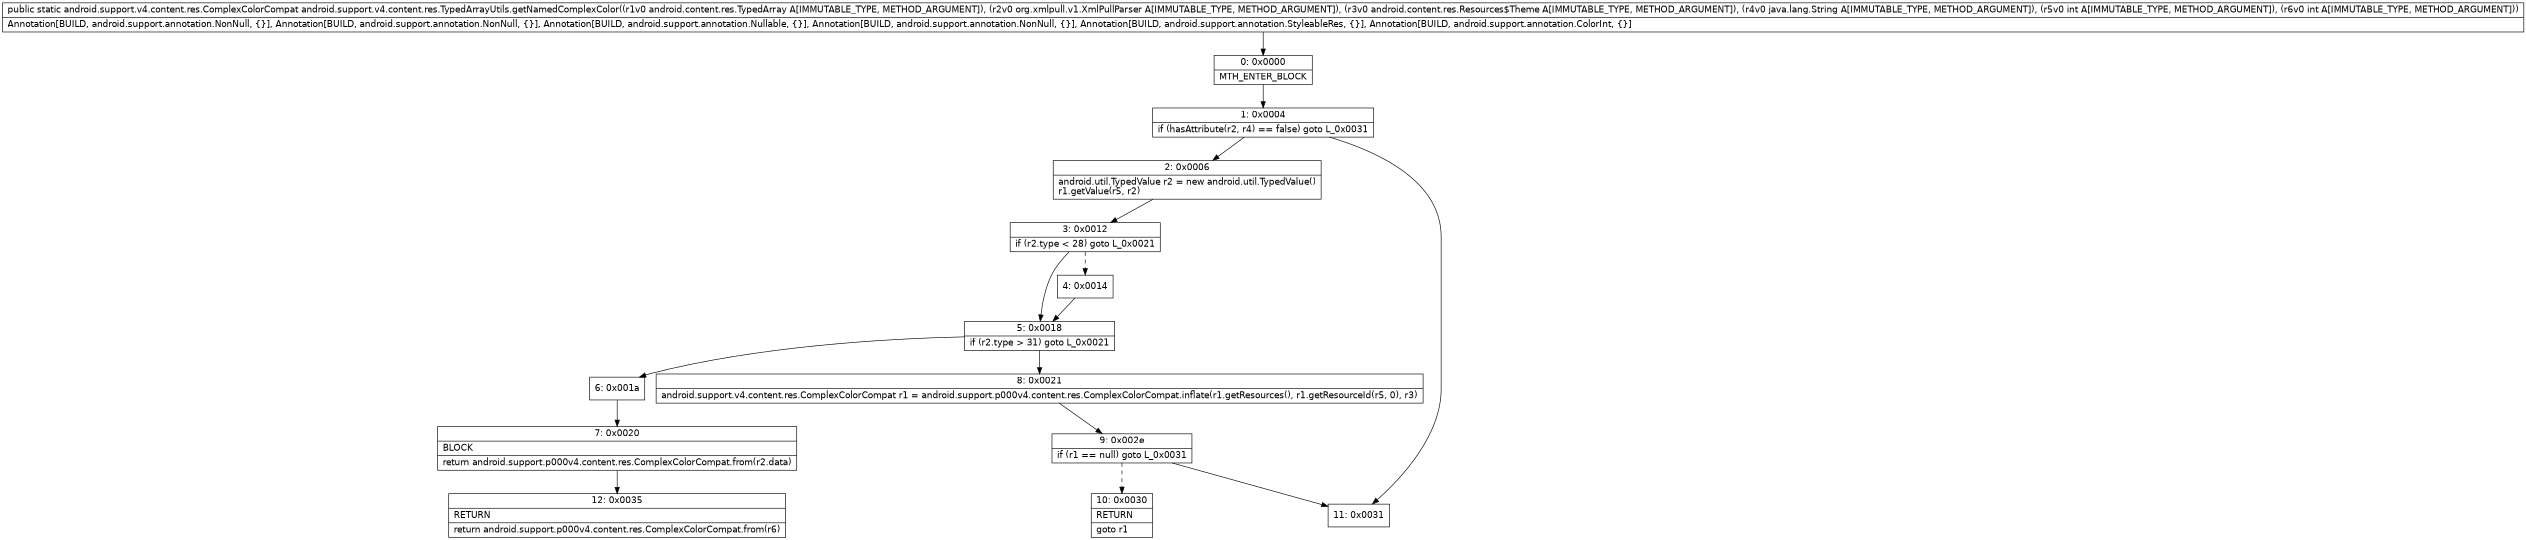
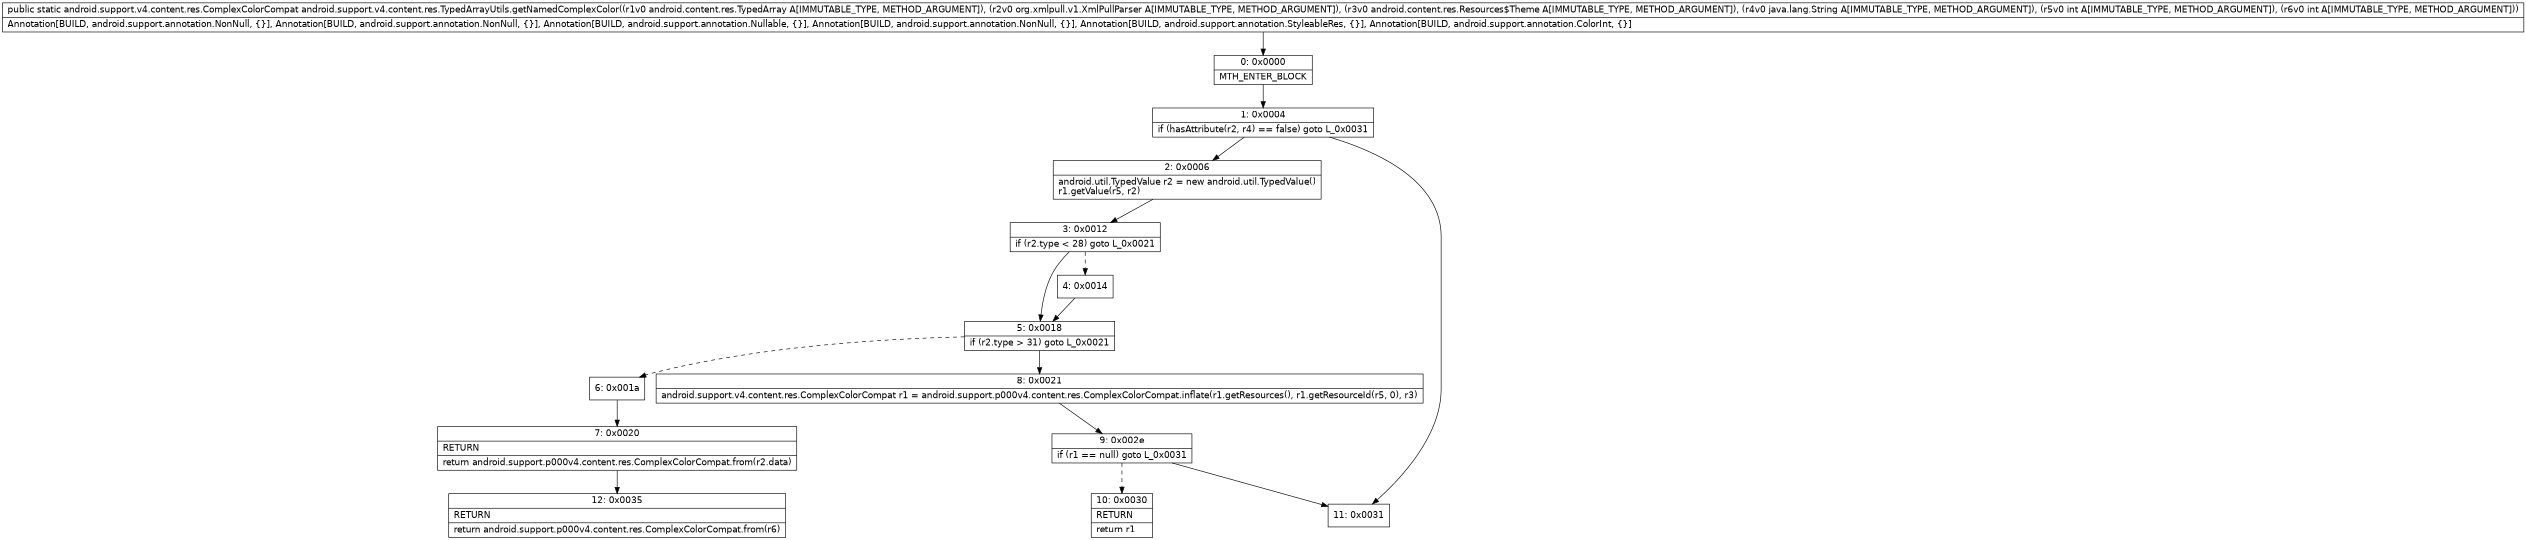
edge "5: 0x0018" -> "6: 0x001a": style solid -> dashed
node "7: 0x0020": text "BLOCK" -> "RETURN"
node "10: 0x0030": text "goto r1" -> "return r1"
